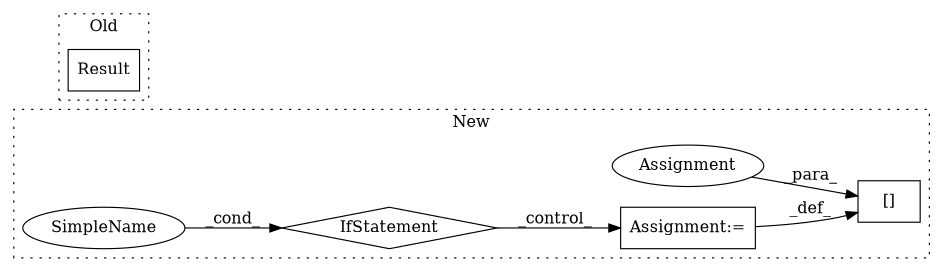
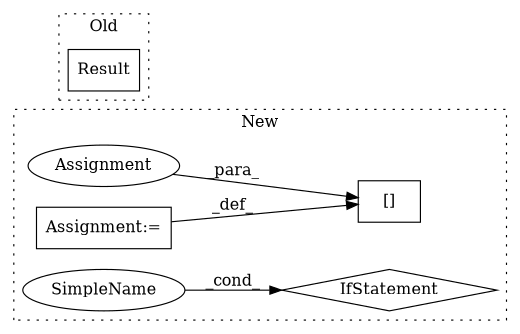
edge "IfStatement" -> "Assignment:=": removed, label "_control_"
